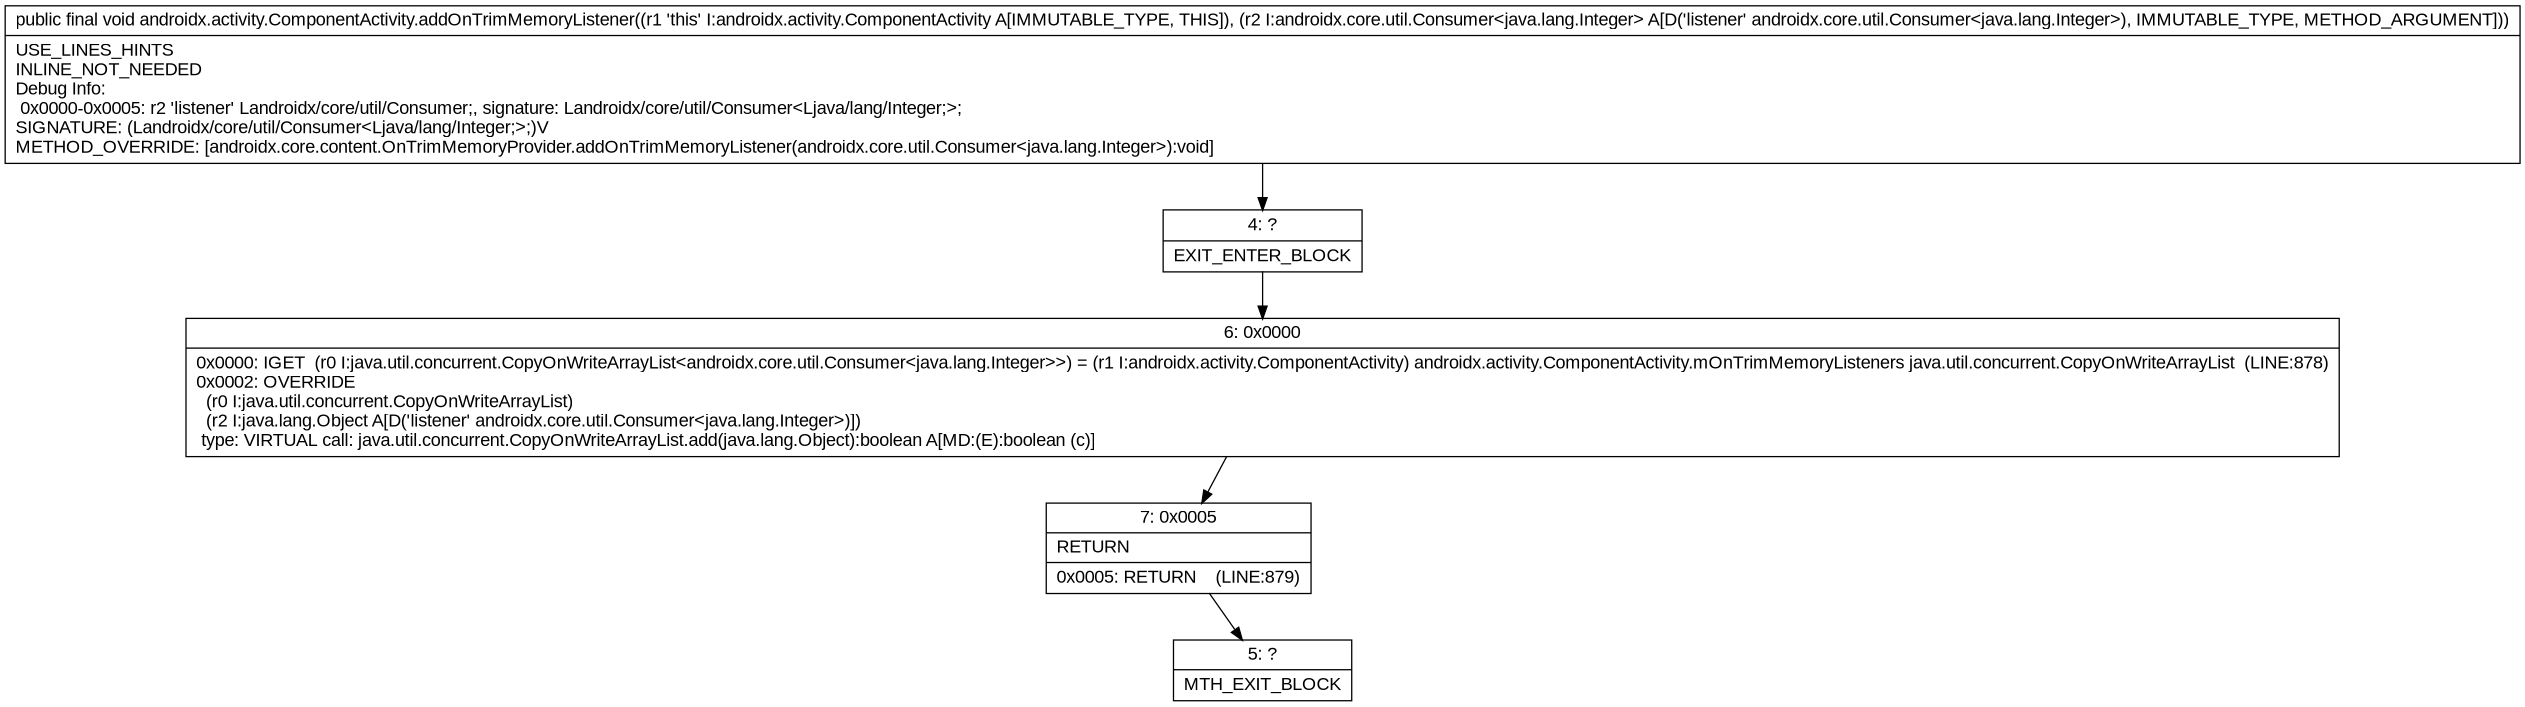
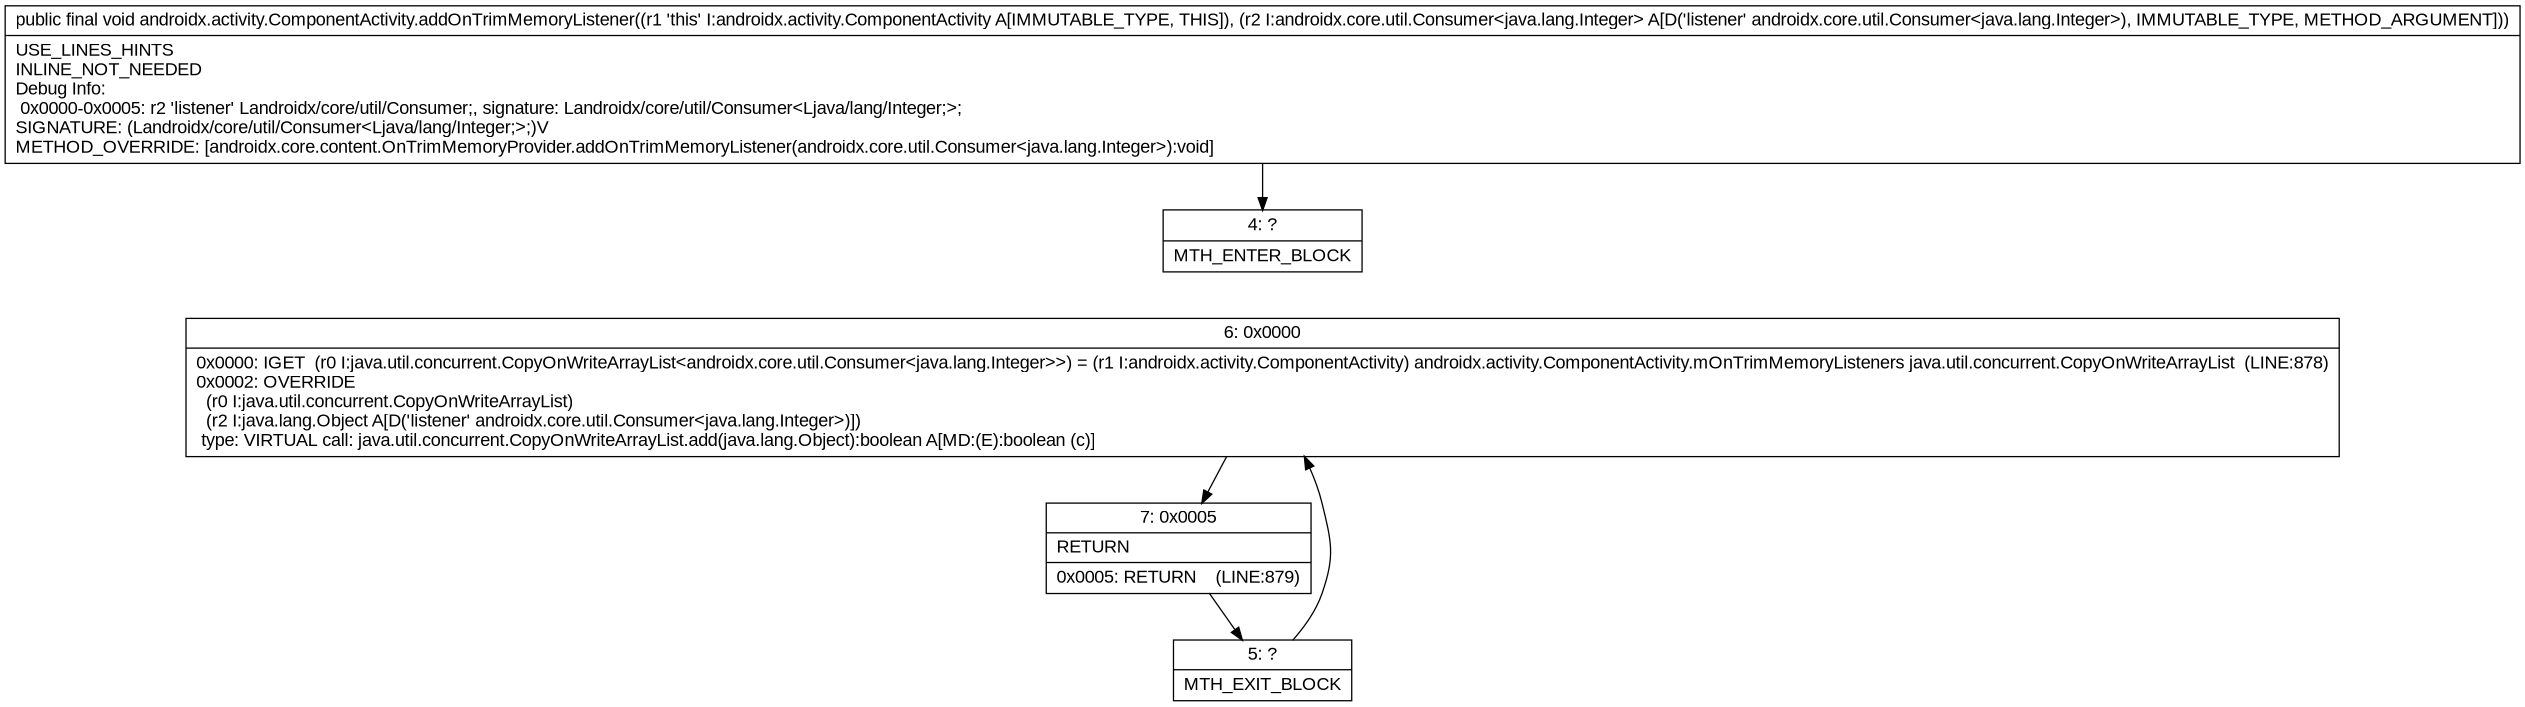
node "4: ?": text "EXIT_ENTER_BLOCK" -> "MTH_ENTER_BLOCK"
edge "4: ?" -> "6: 0x0000": now "5: ?" -> "6: 0x0000"
